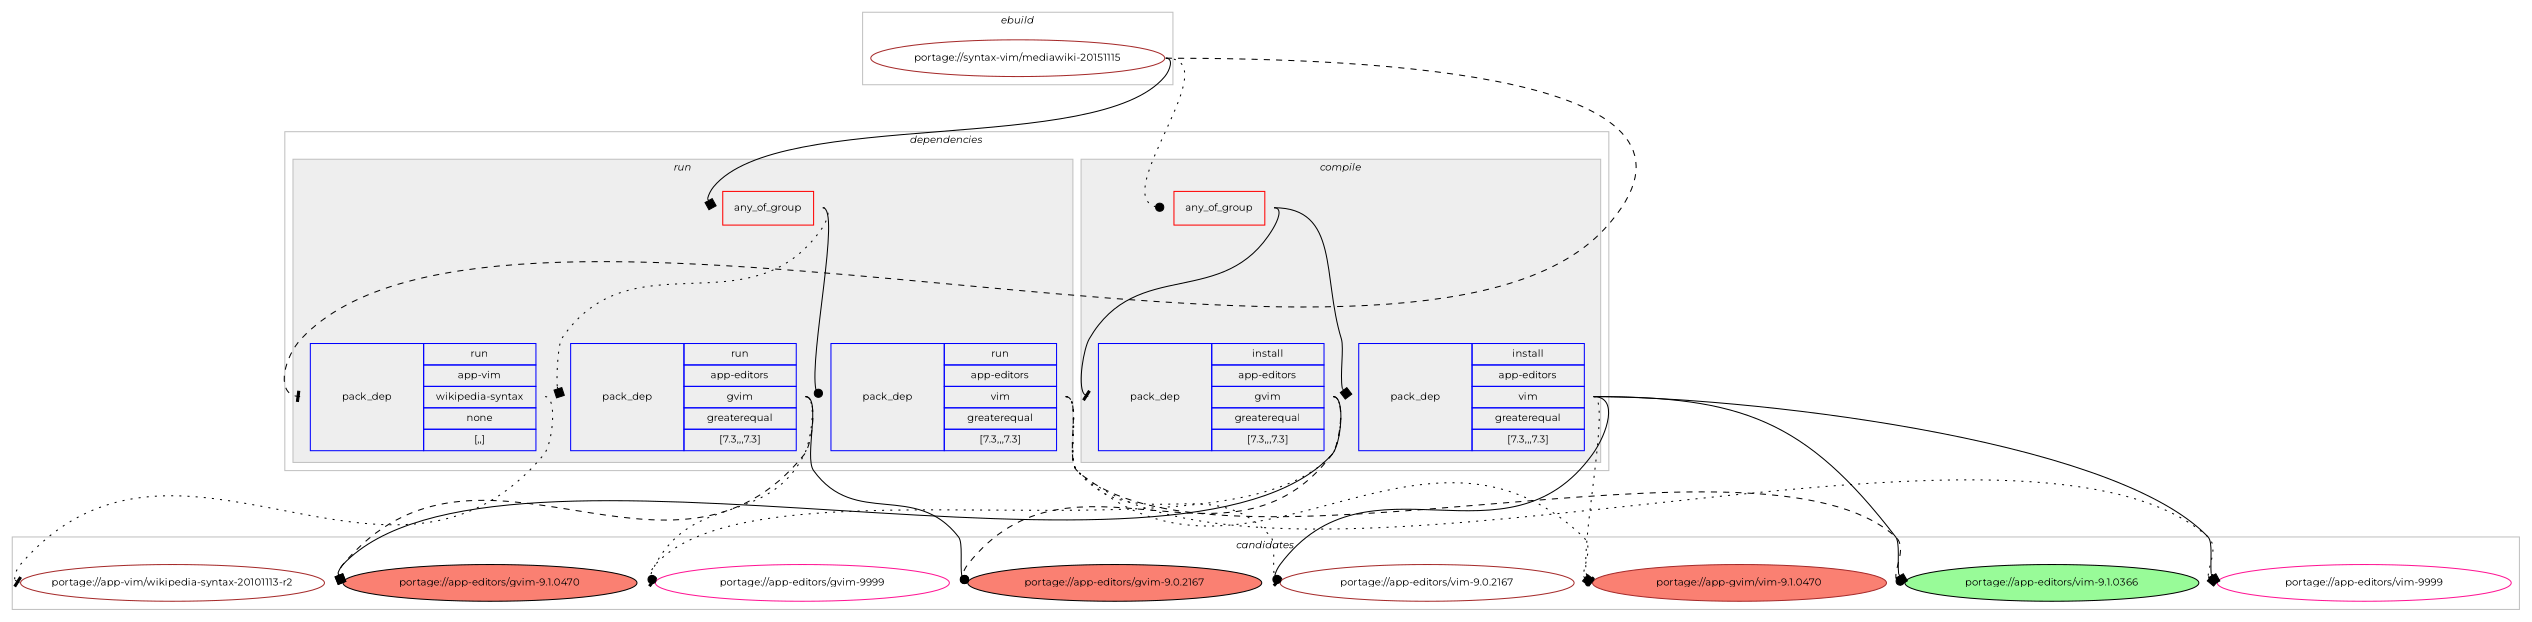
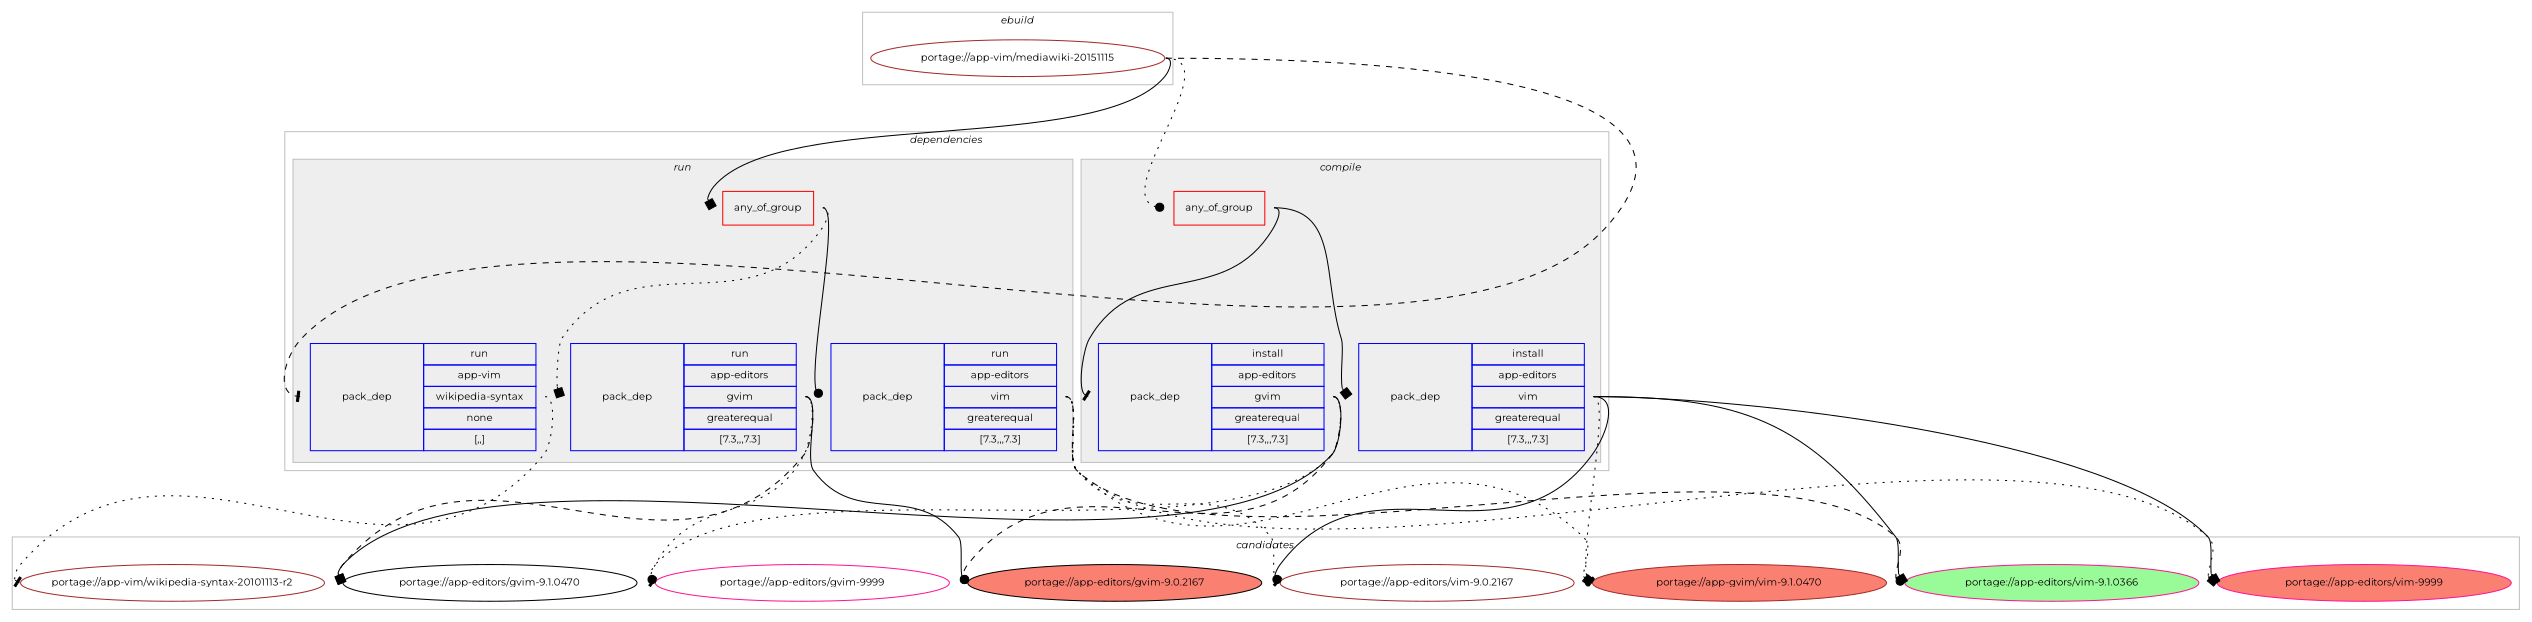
node "portage://syntax-vim/mediawiki-20151115": label "portage://syntax-vim/mediawiki-20151115" -> "portage://app-vim/mediawiki-20151115"
node "portage://app-editors/gvim-9.1.0470": fillcolor salmon -> white
node "portage://app-editors/vim-9.1.0366": color black -> deeppink
node "portage://app-editors/vim-9999": fillcolor white -> salmon
